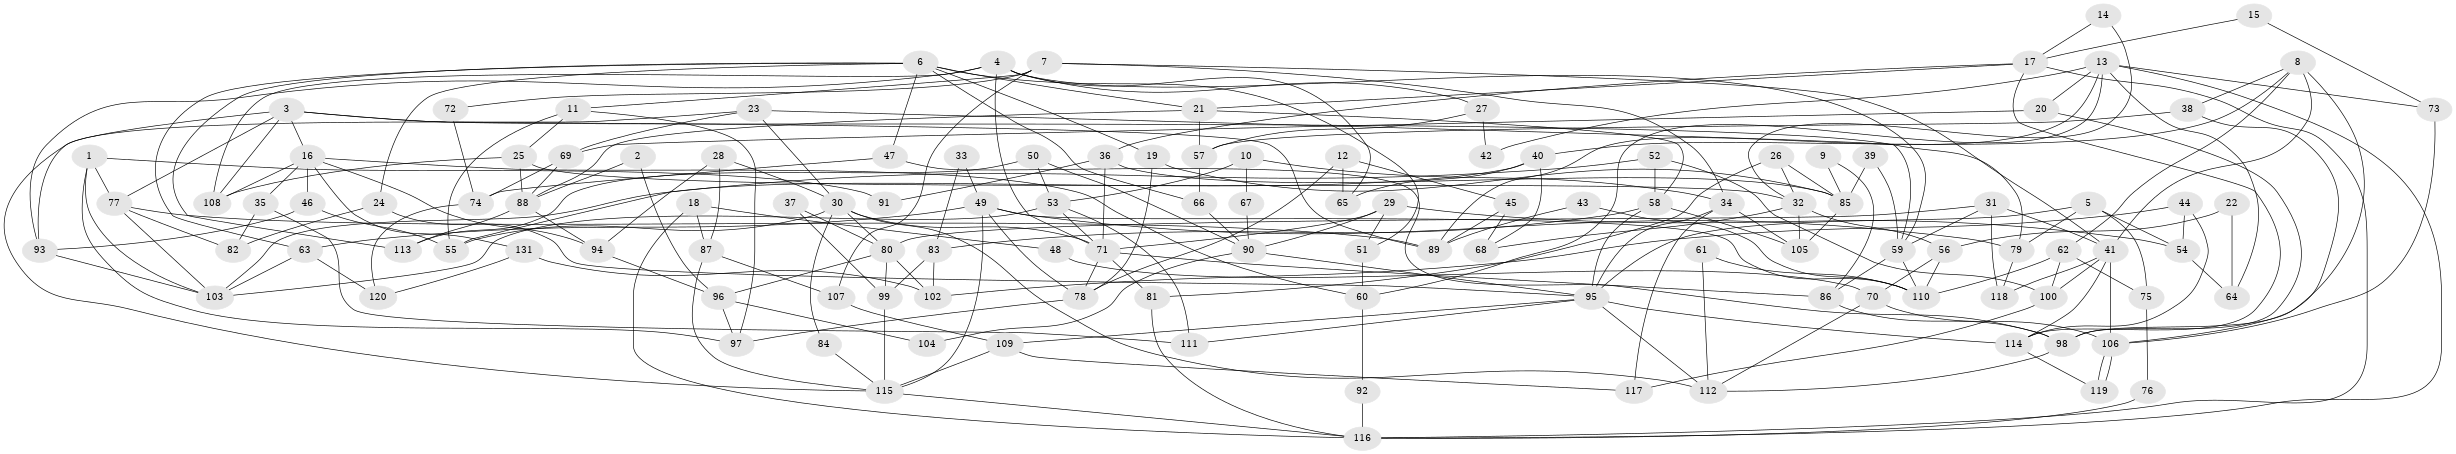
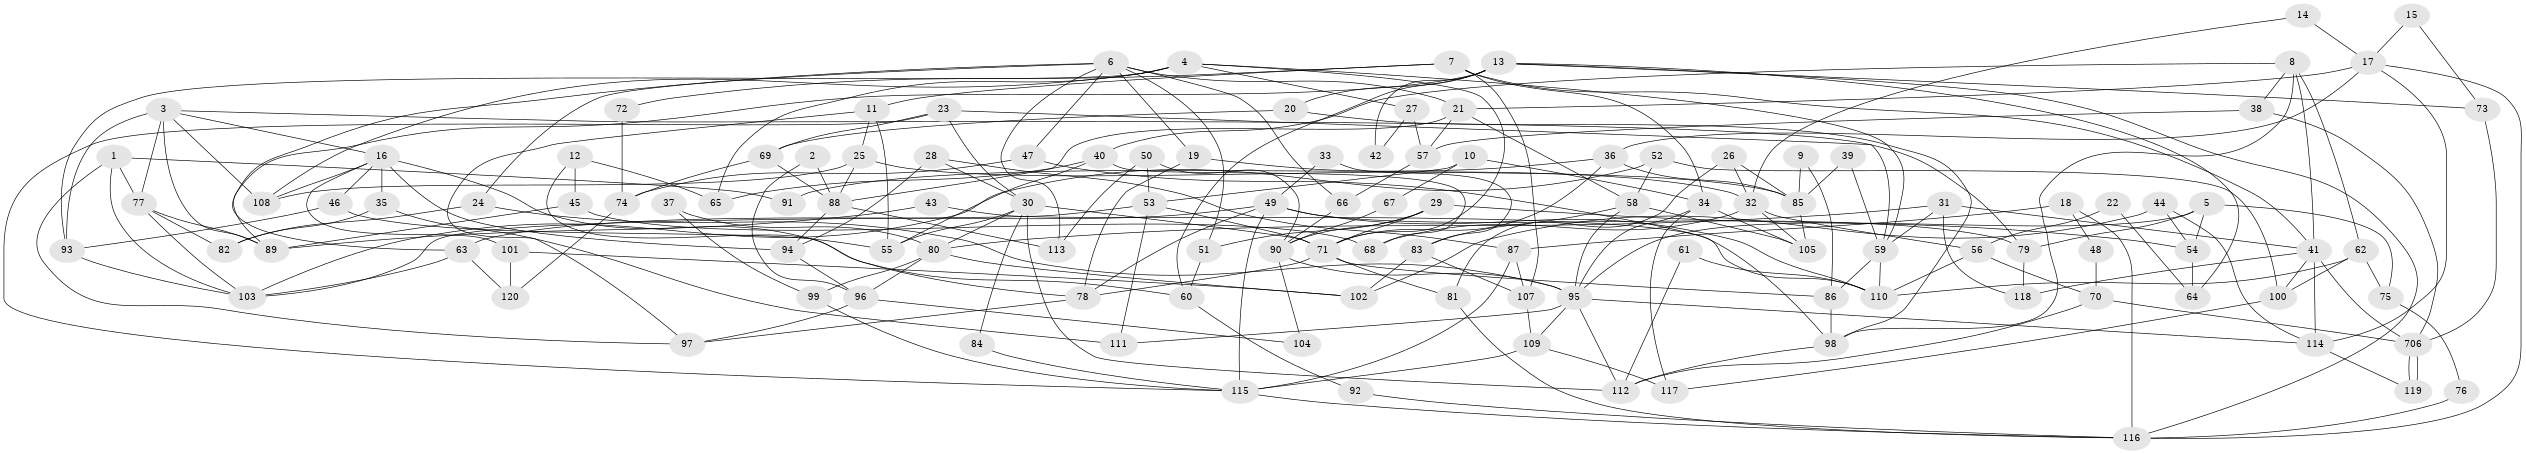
node "131": label "131" -> "101"
edge "83" -- "99": now "83" -- "107"
node "106": label "106" -> "706"
